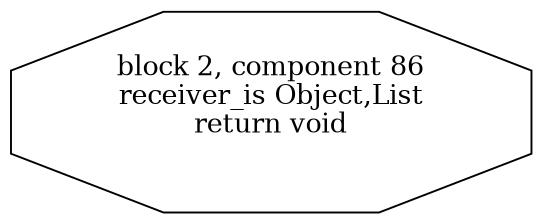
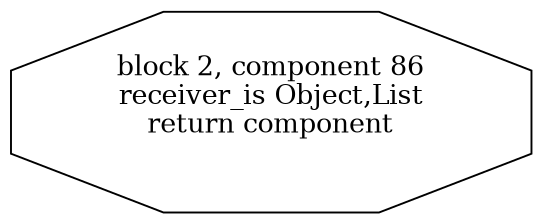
node "block 2, component 86 receiver_is Object,List return void": label "block 2, component 86 receiver_is Object,List return void" -> "block 2, component 86 receiver_is Object,List return component"
